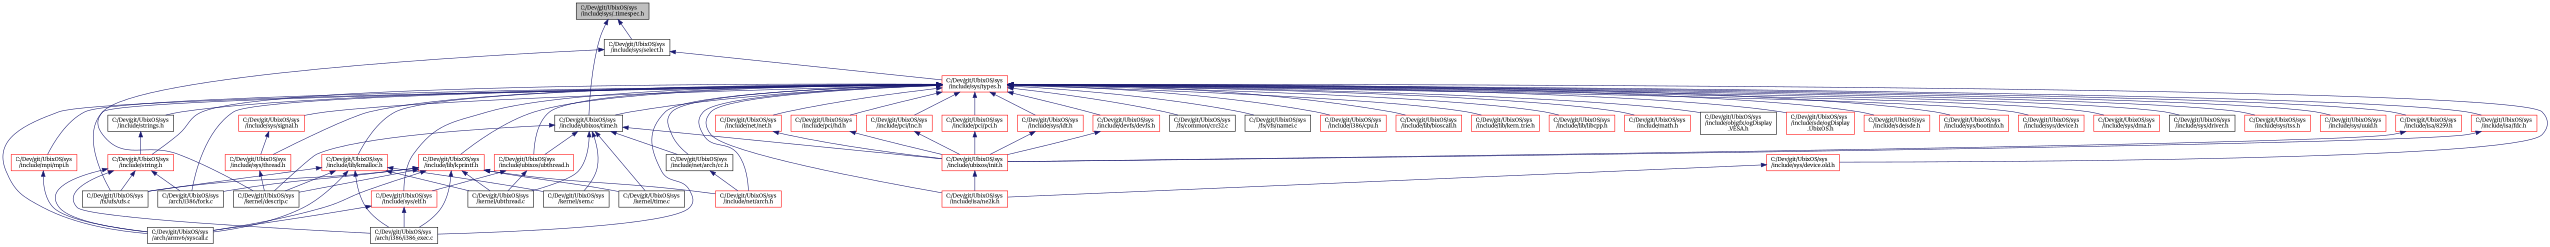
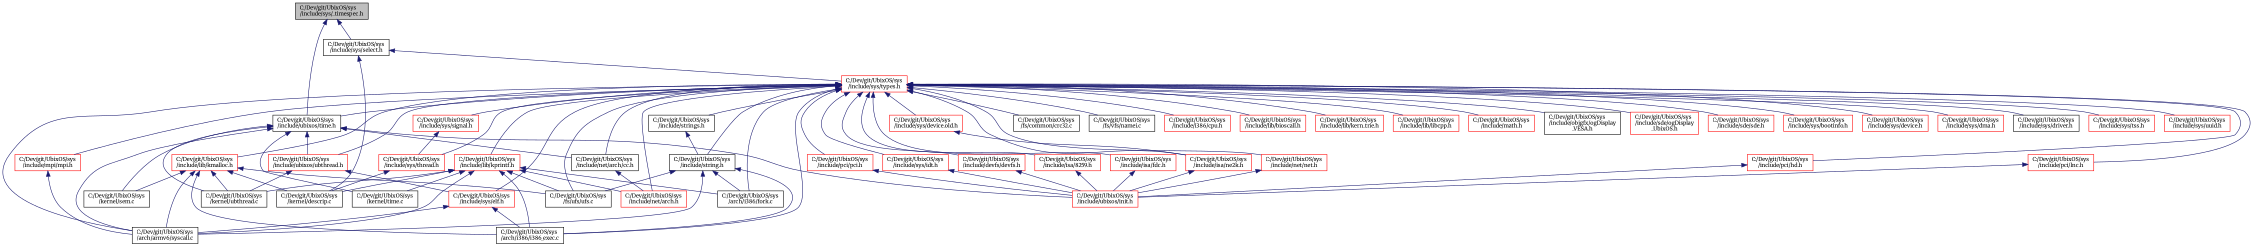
edge "C:/Dev/git/UbixOS/sys /kernel/descrip.c" -> "C:/Dev/git/UbixOS/sys /include/ubixos/time.h": now "C:/Dev/git/UbixOS/sys /arch/armv6/syscall.c" -> "C:/Dev/git/UbixOS/sys /include/ubixos/time.h"
node "C:/Dev/git/UbixOS/sys /include/string.h": color red -> black
edge "C:/Dev/git/UbixOS/sys /include/isa/ne2k.h" -> "C:/Dev/git/UbixOS/sys /include/ubixos/init.h": reversed
